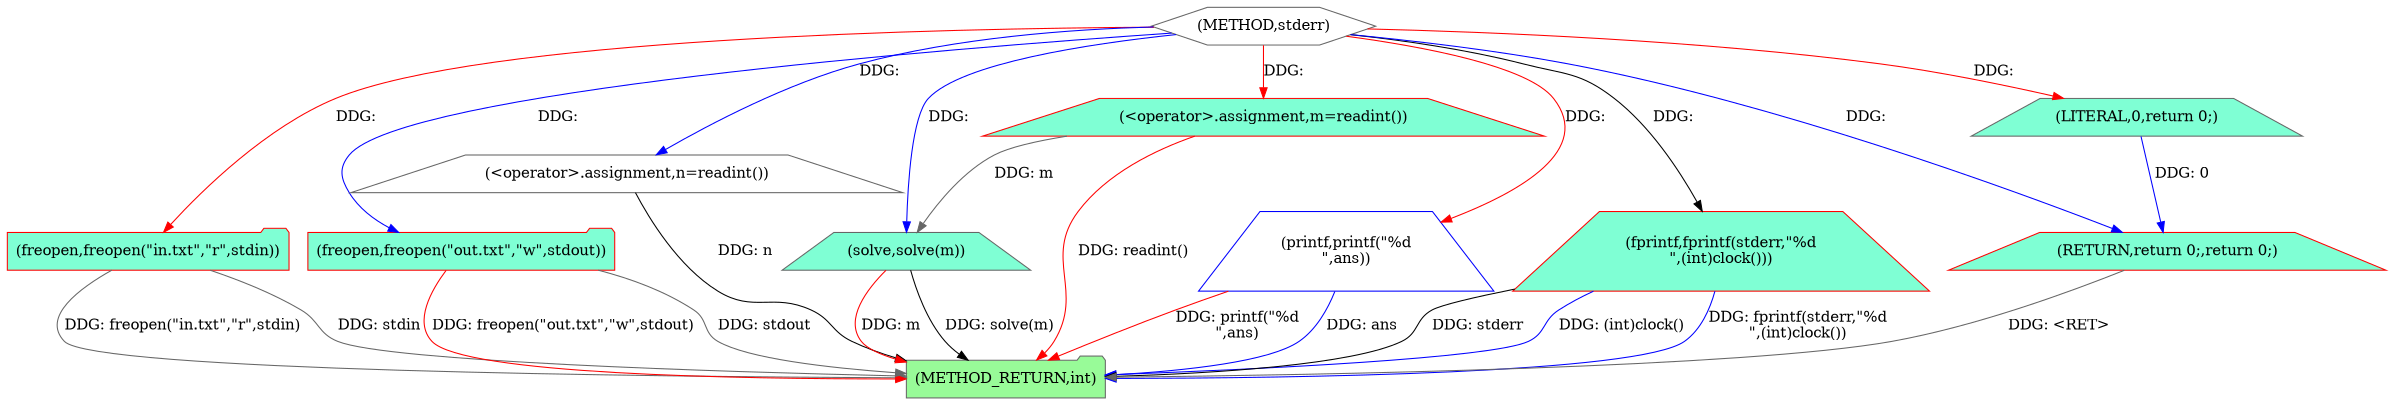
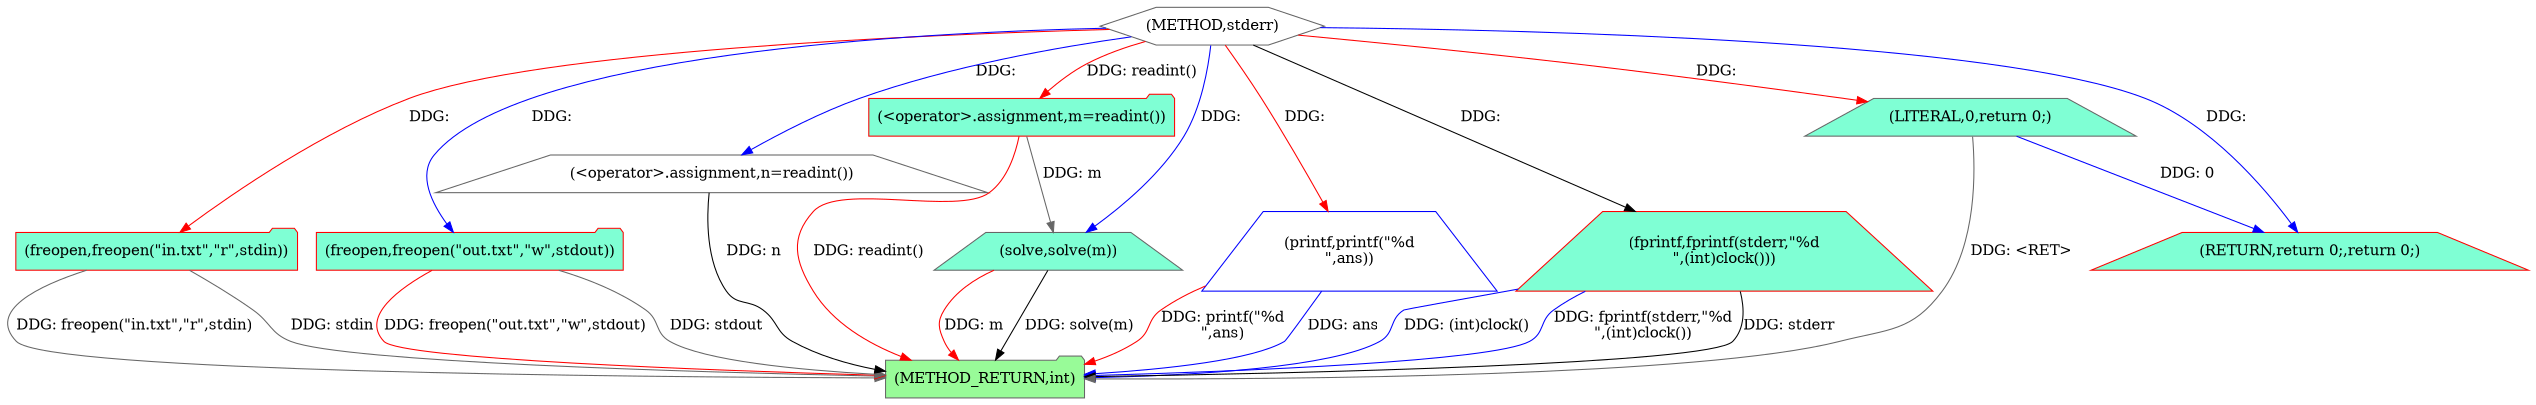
edge "(METHOD,stderr)" -> "(<operator>.assignment,m=readint())": label "DDG: " -> "DDG: readint()"
node "(<operator>.assignment,m=readint())": shape trapezium -> folder
edge "(RETURN,return 0;,return 0;)" -> "(METHOD_RETURN,int)": now "(LITERAL,0,return 0;)" -> "(METHOD_RETURN,int)"
